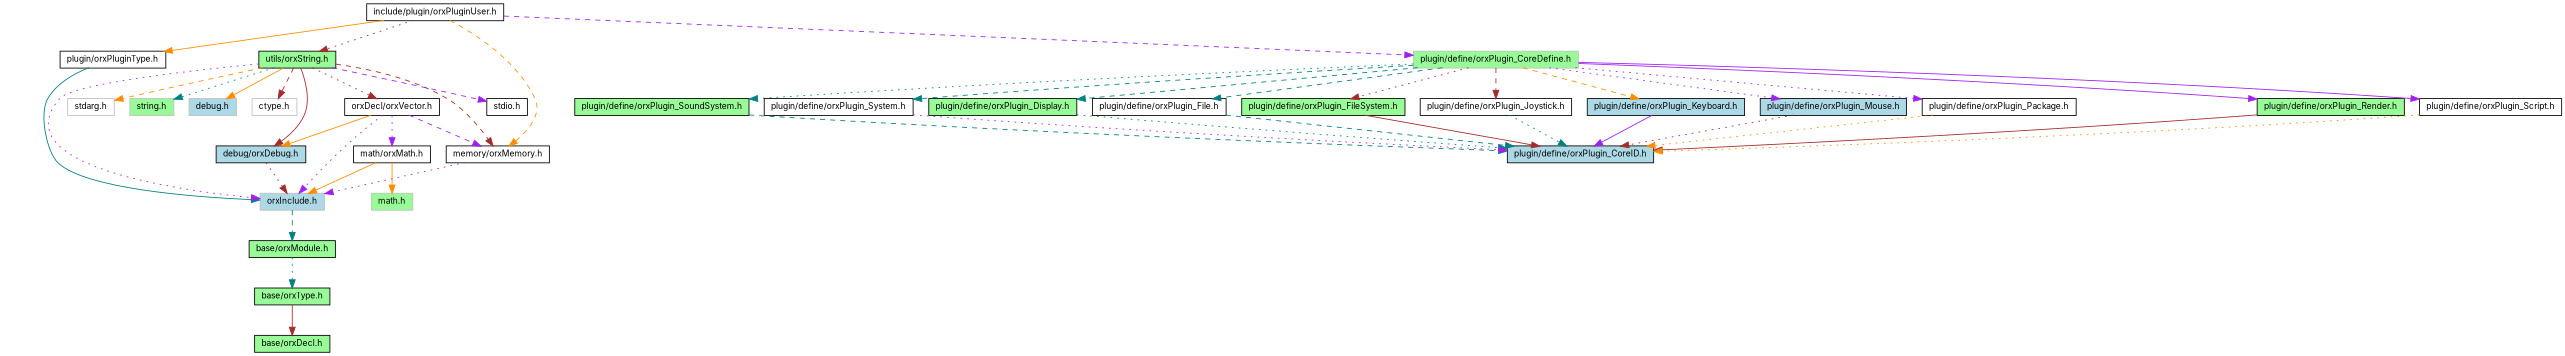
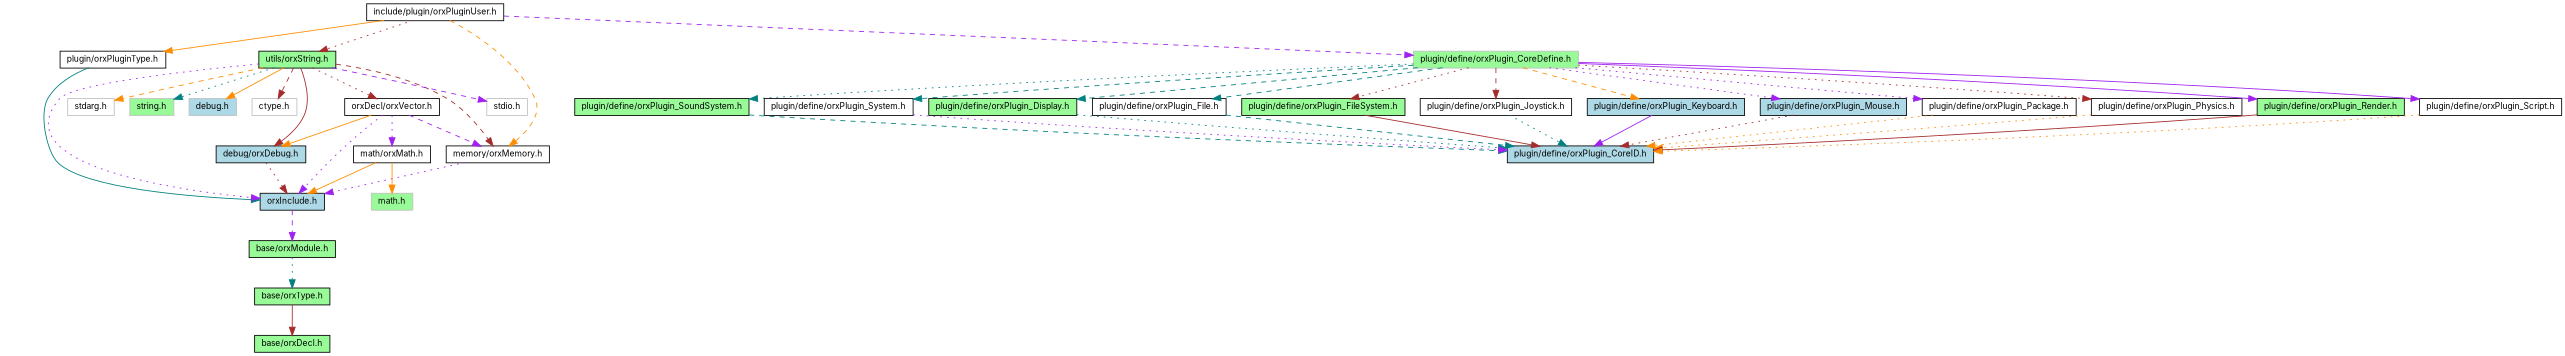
node "stdio.h": color black -> grey75
node "plugin/define/orxPlugin_Physics.h": added
node "orxInclude.h": color grey75 -> black
edge "orxInclude.h" -> "base/orxModule.h": color teal -> purple
